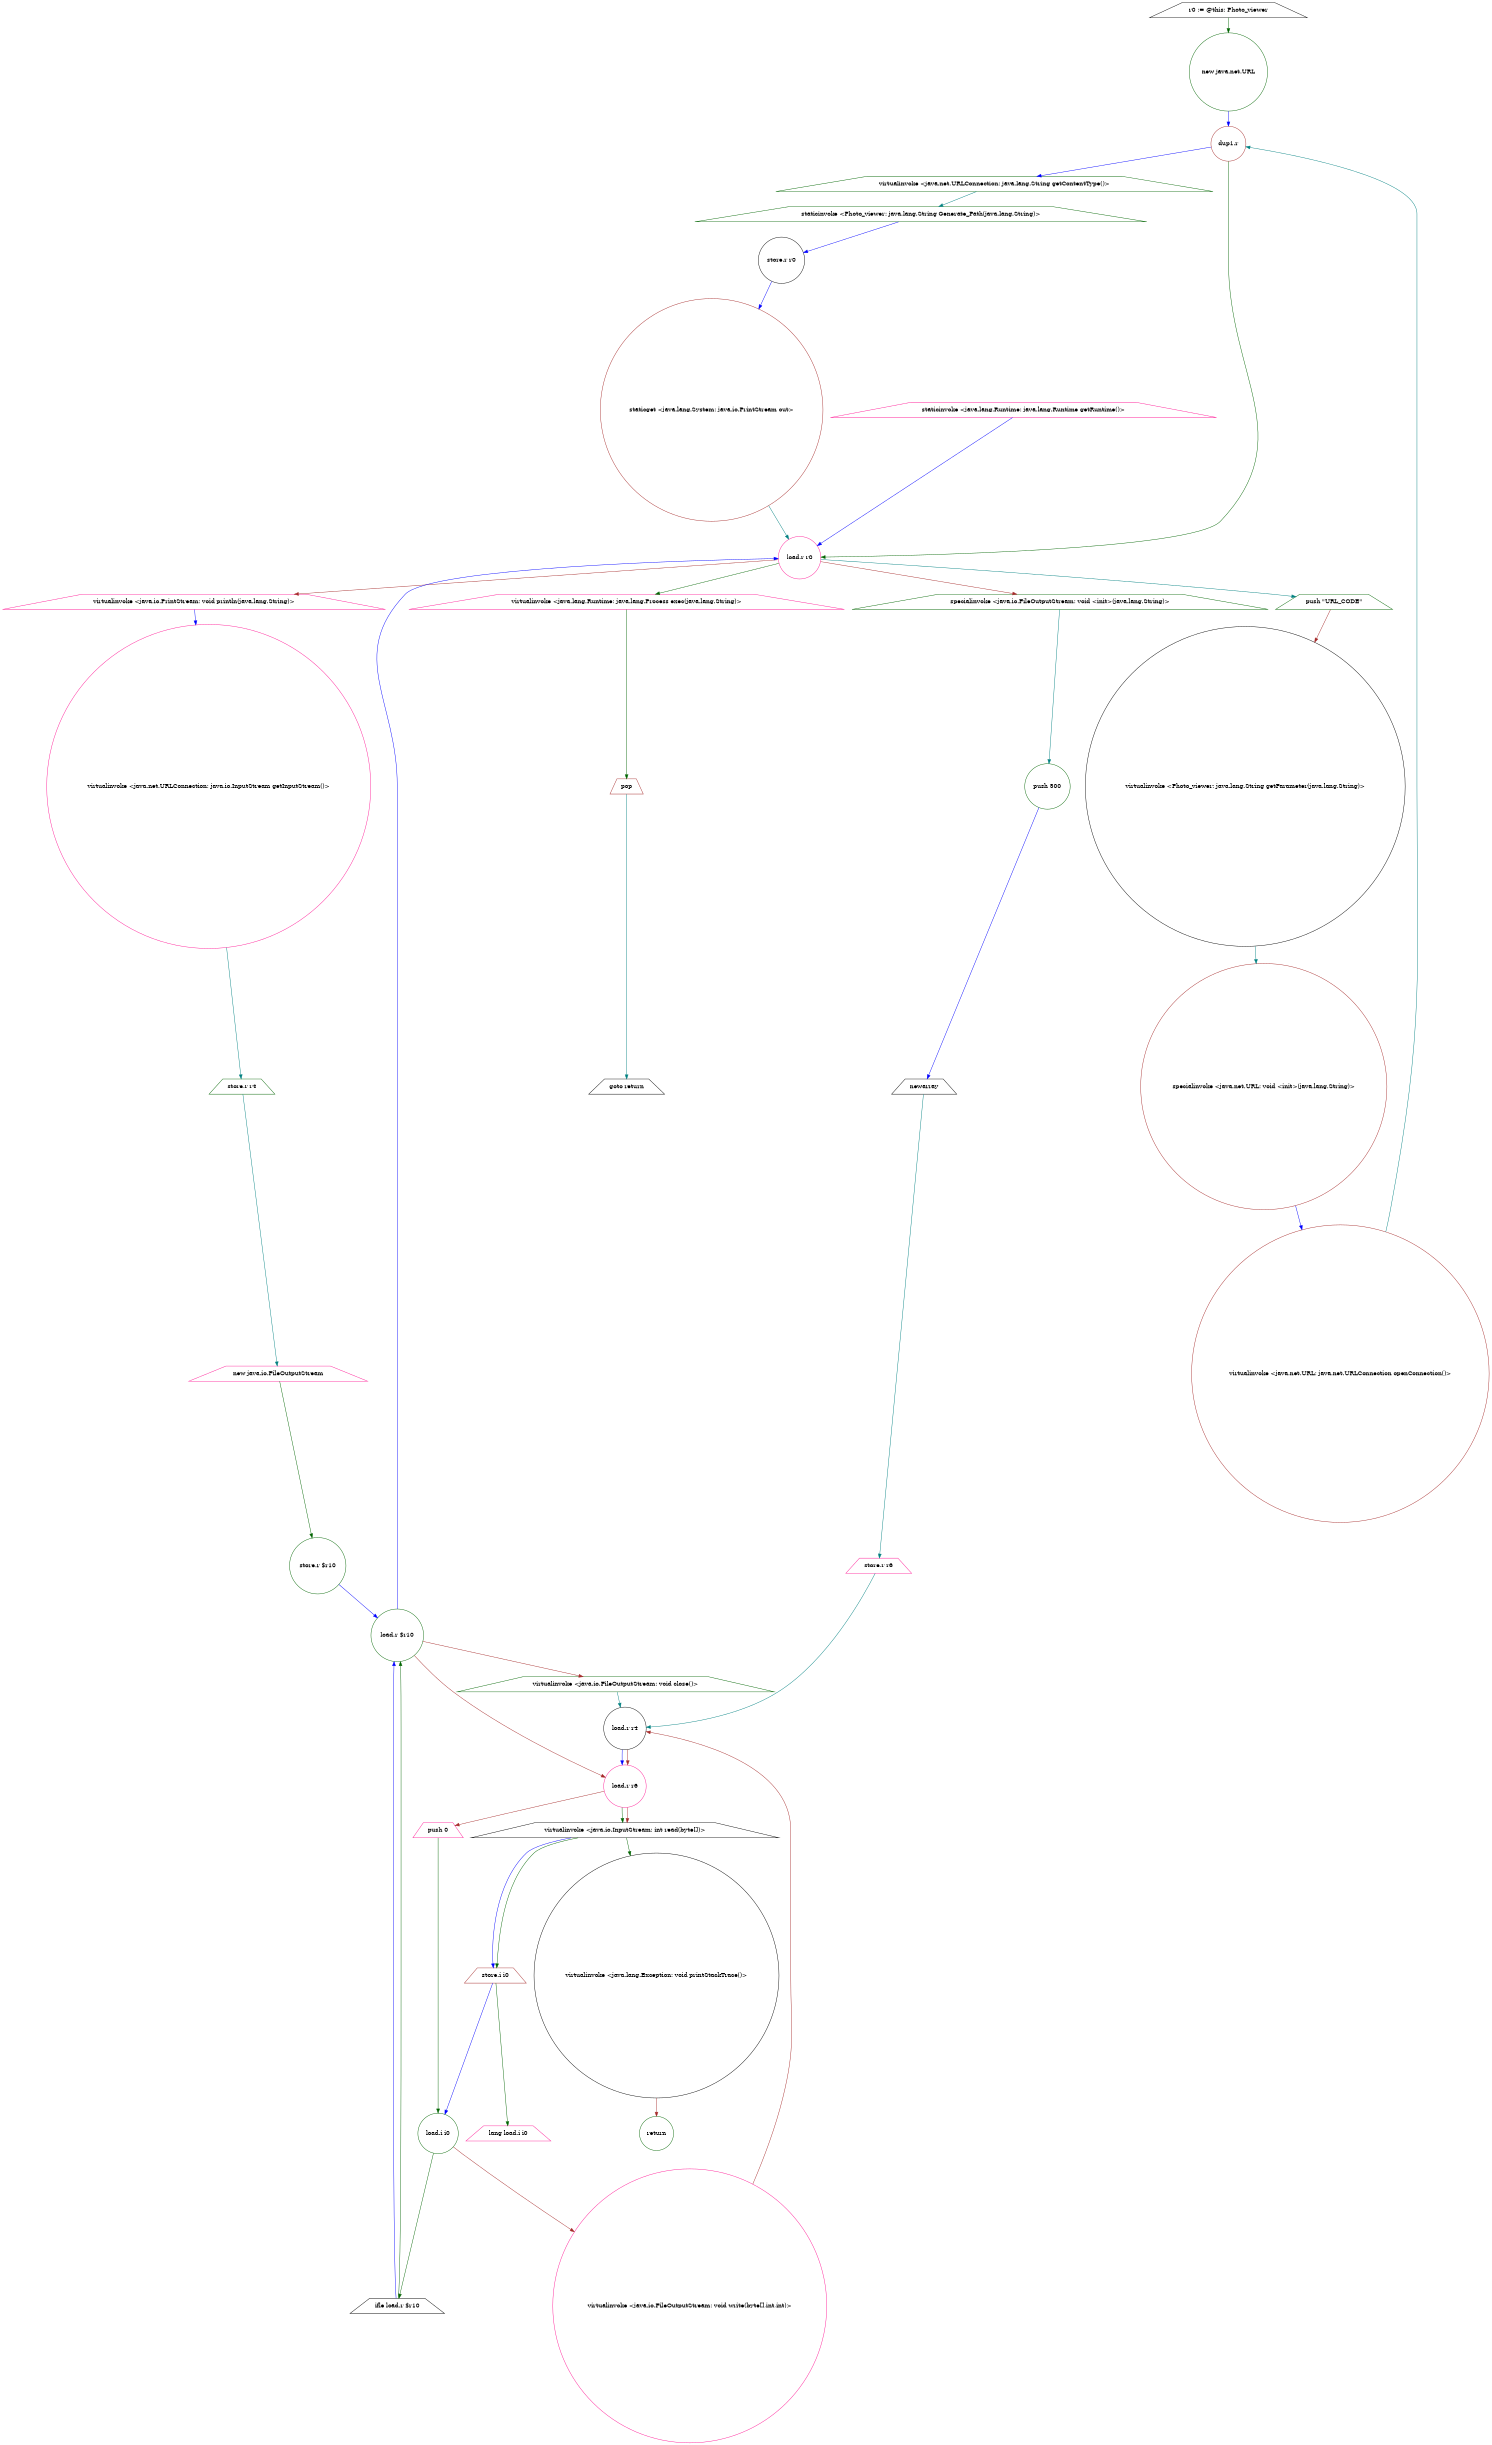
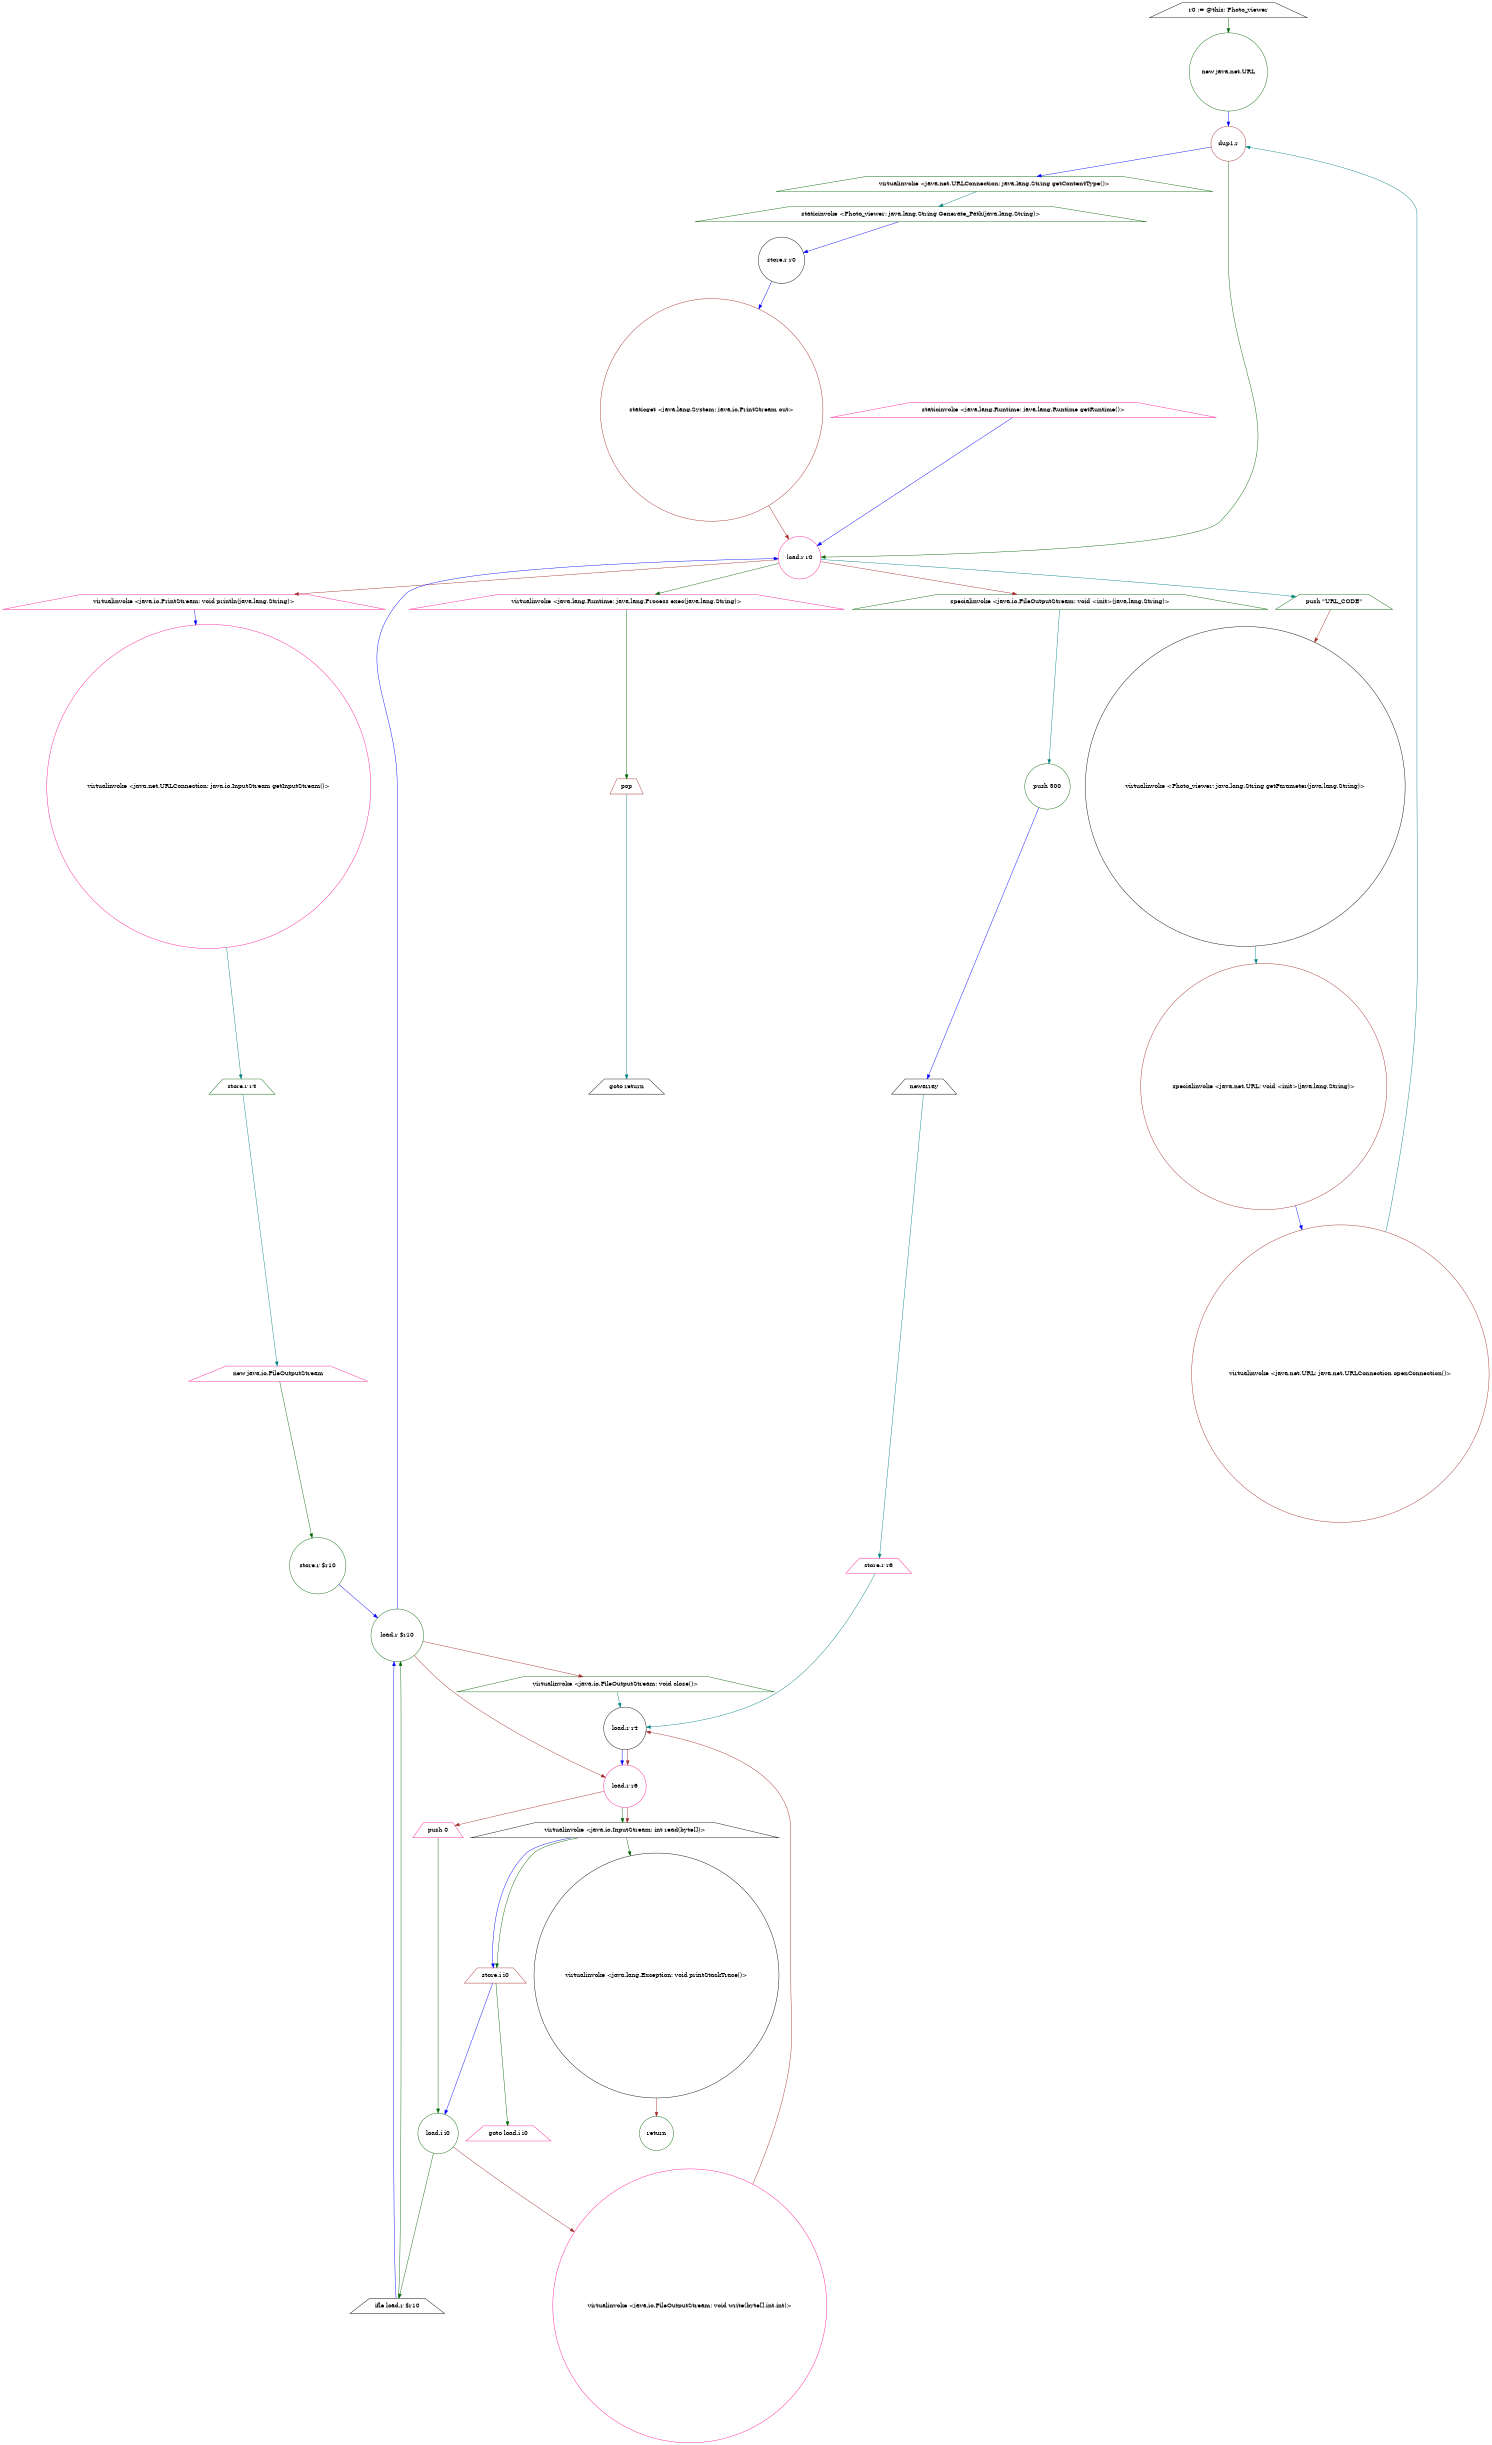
edge "staticget <java.lang.System: java.io.PrintStream out>" -> "load.r r0": color teal -> brown
node "lang load.i i0": label "lang load.i i0" -> "goto load.i i0"
